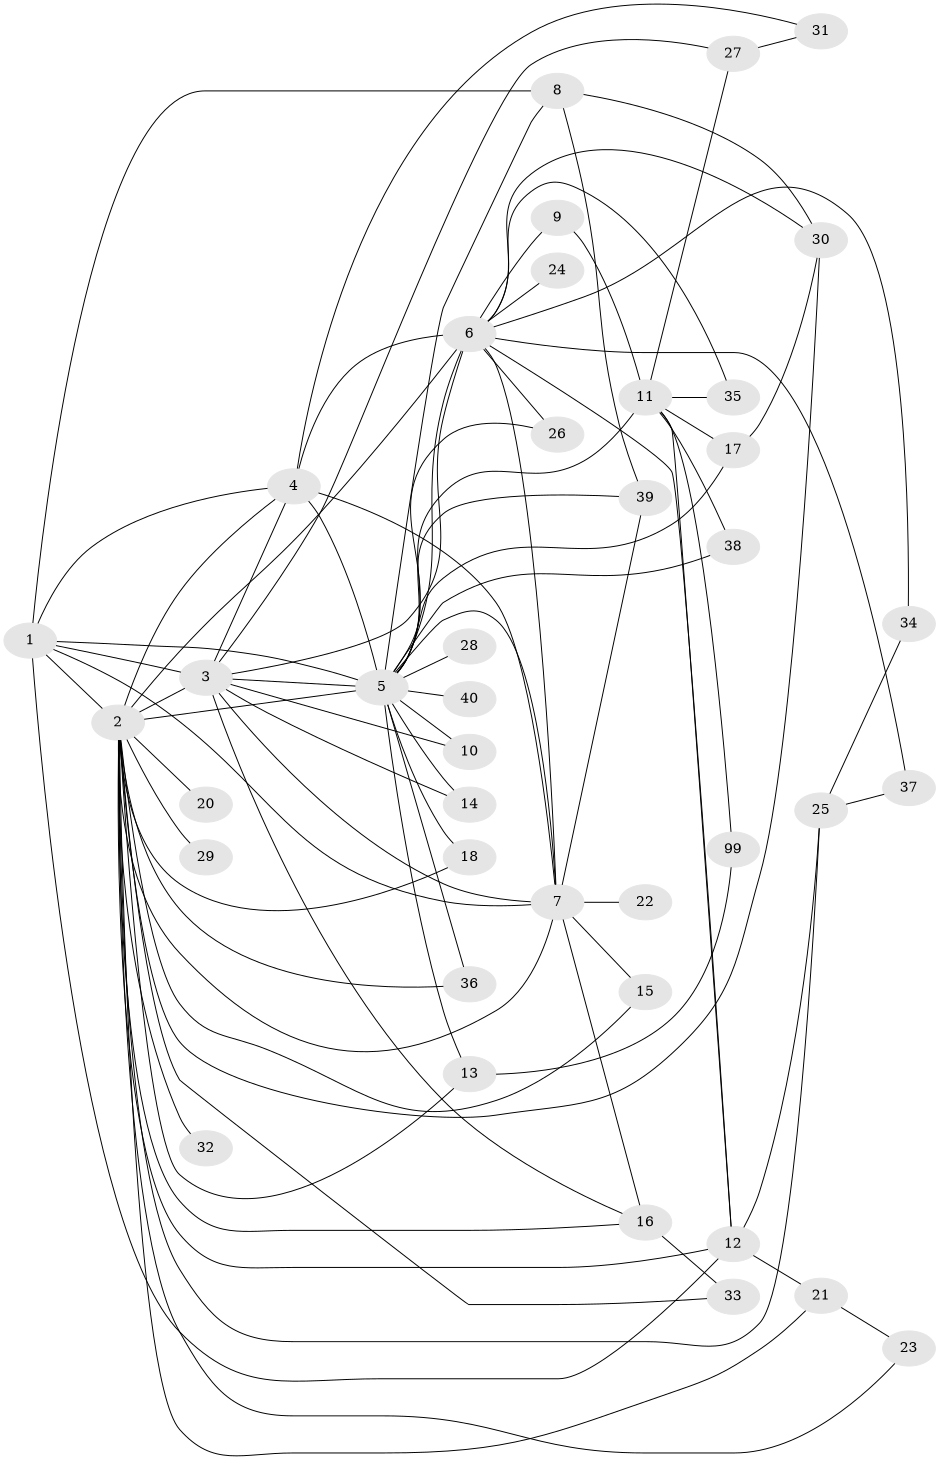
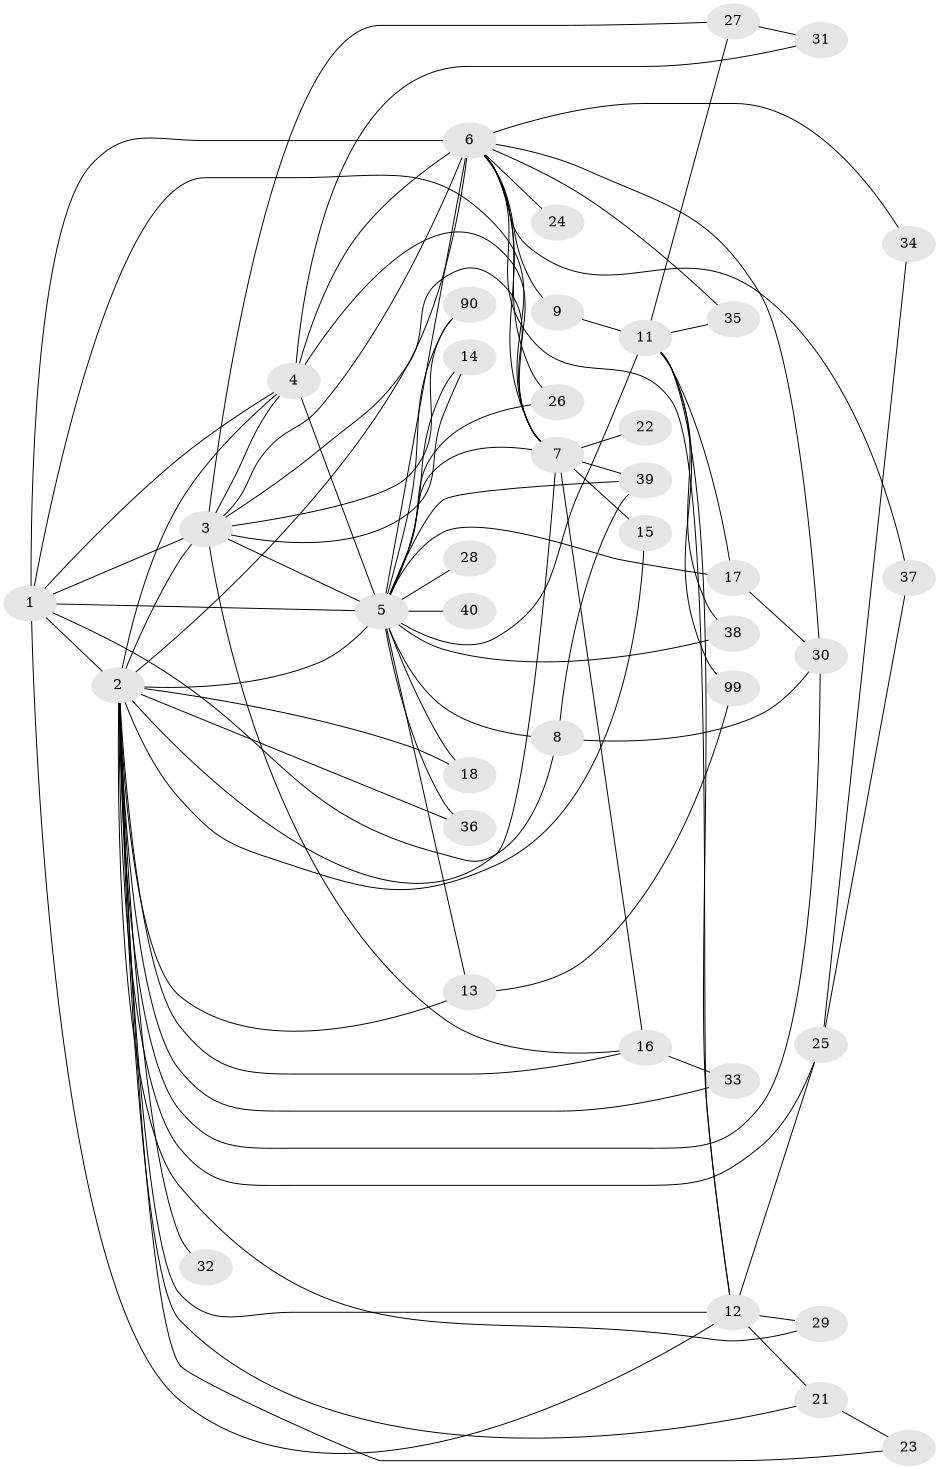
edge "6" -- "1": added
node "10": label "10" -> "90"
node "20": removed
edge "12" -- "29": added
